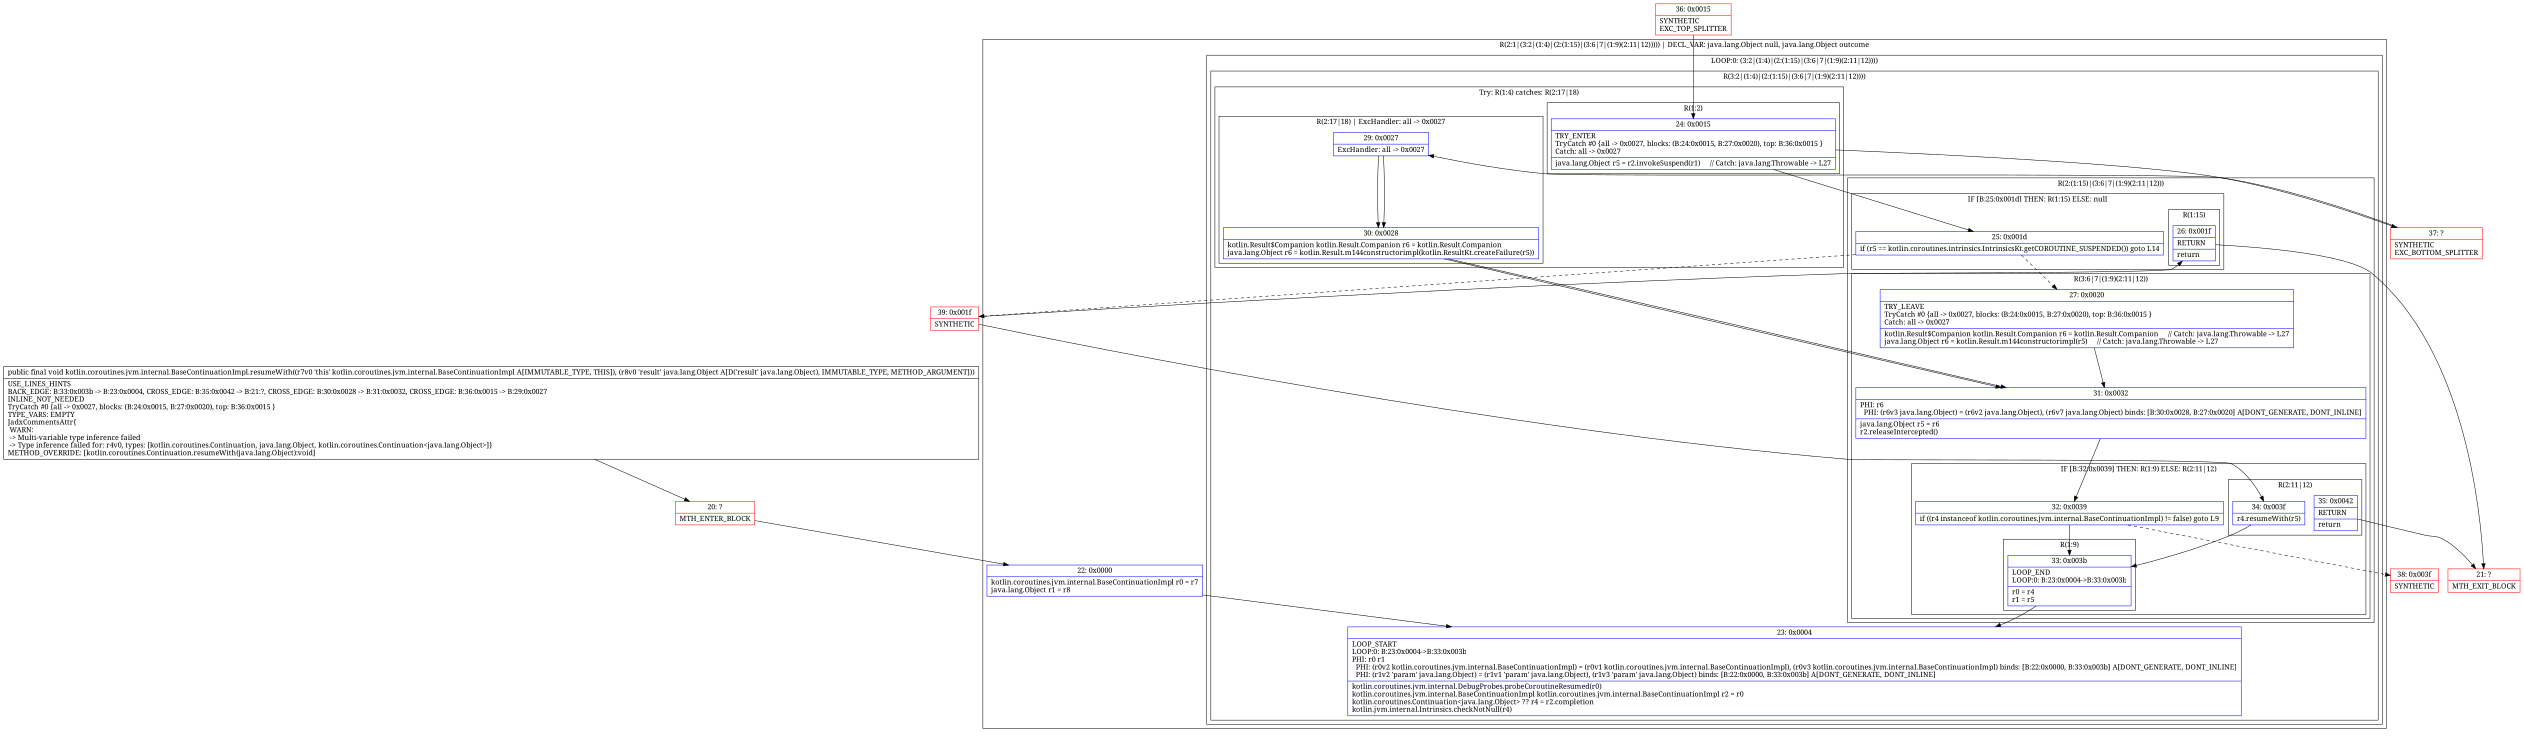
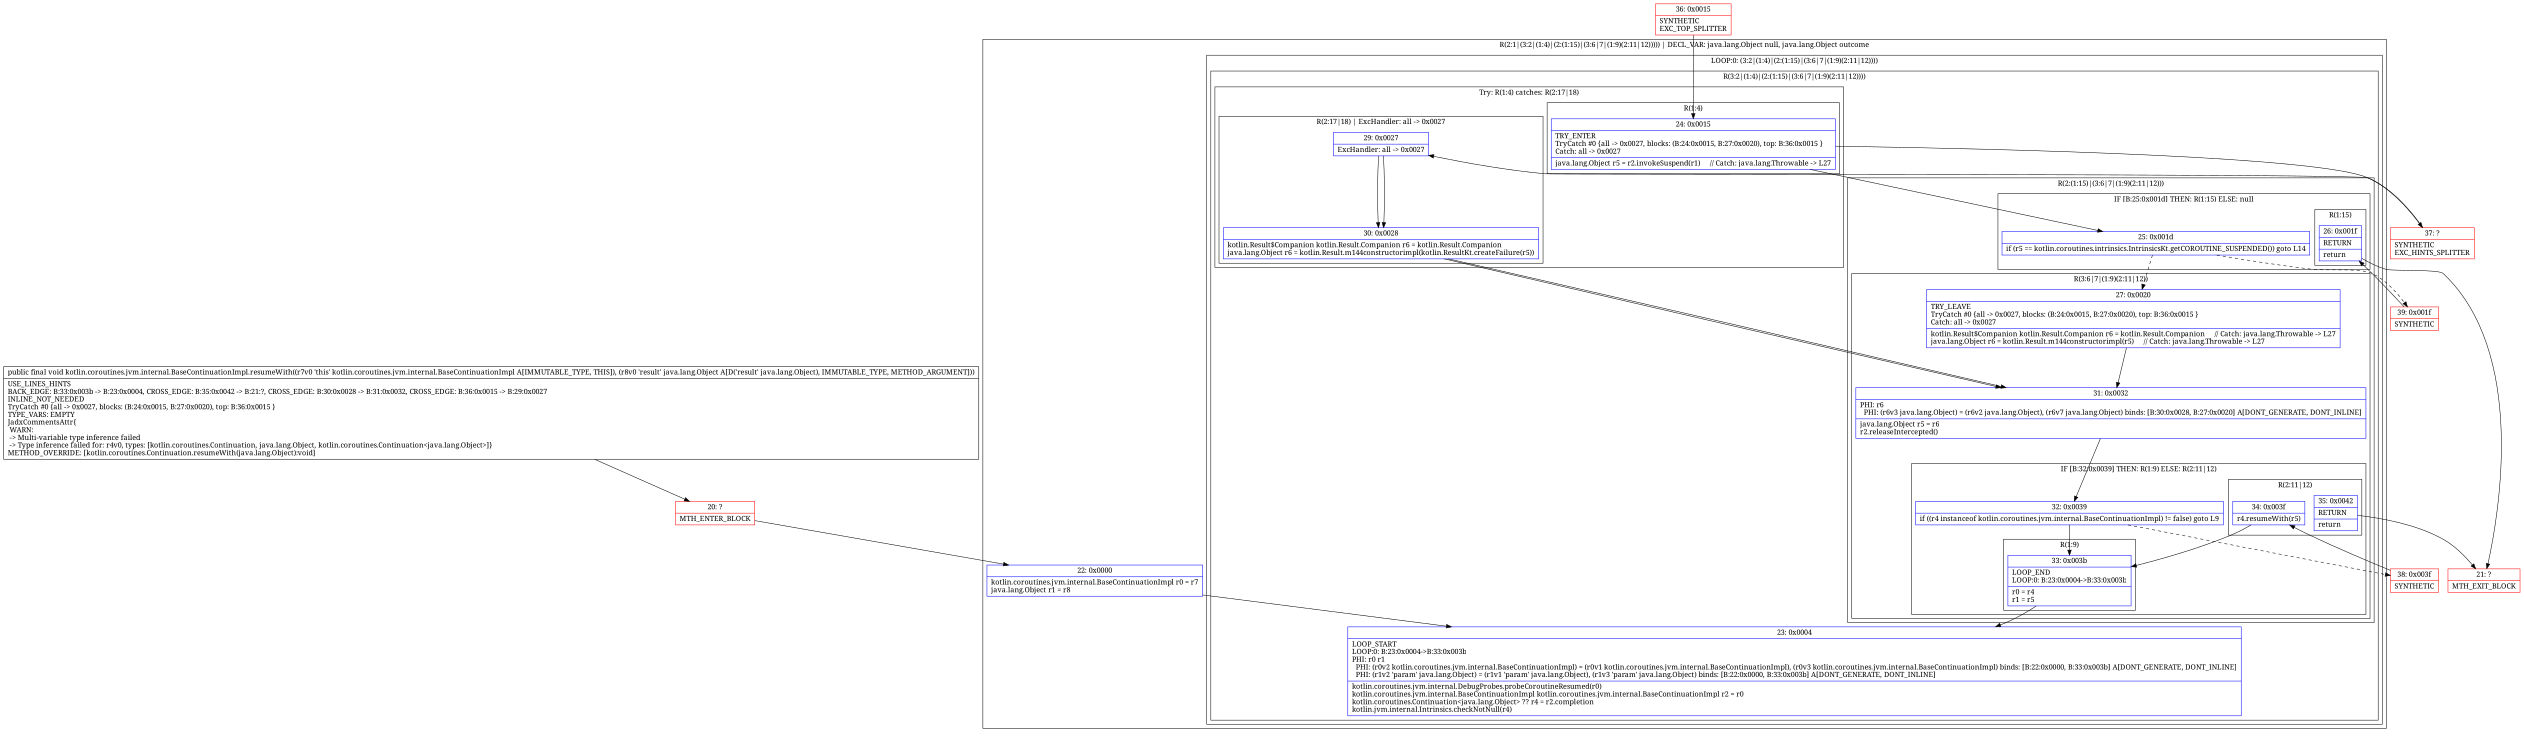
cluster "R(1:2)": label "R(1:2)" -> "R(1:4)"
node "37: ?": text "EXC_BOTTOM_SPLITTER" -> "EXC_HINTS_SPLITTER"
edge "39: 0x001f" -> "34: 0x003f": now "38: 0x003f" -> "34: 0x003f"
